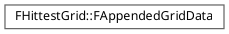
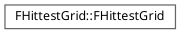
node "FHittestGrid::FAppendedGridData": label "FHittestGrid::FAppendedGridData" -> "FHittestGrid::FHittestGrid"
